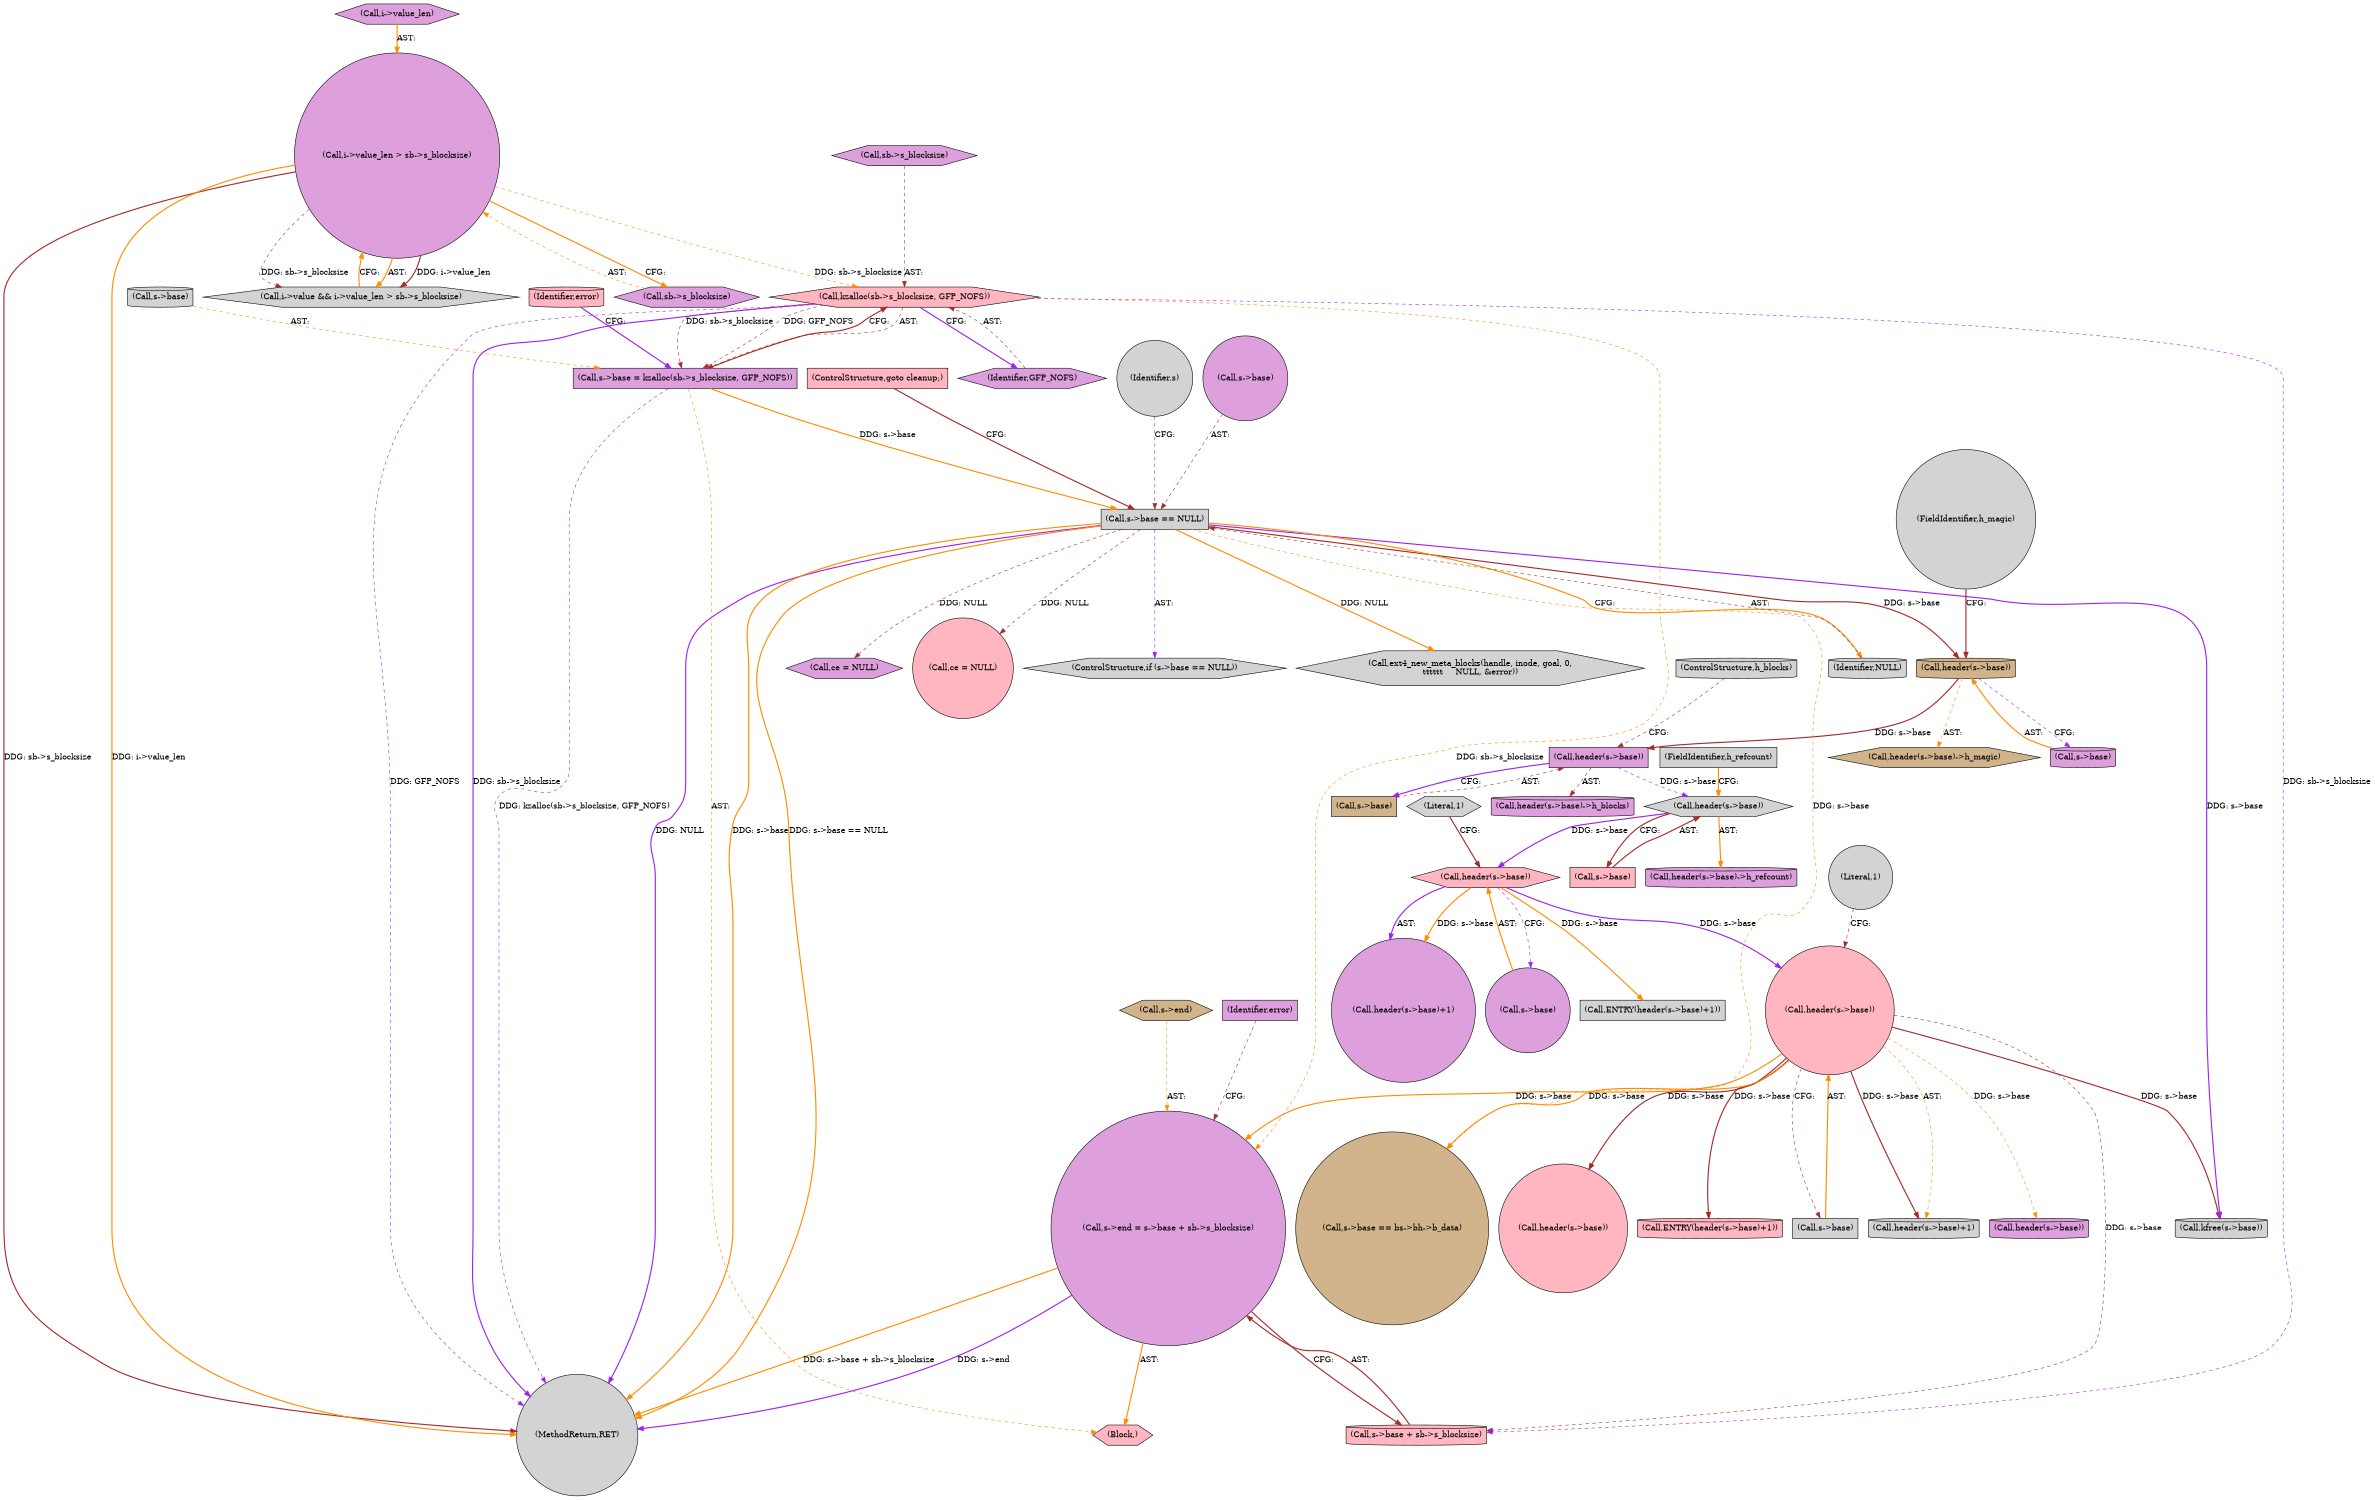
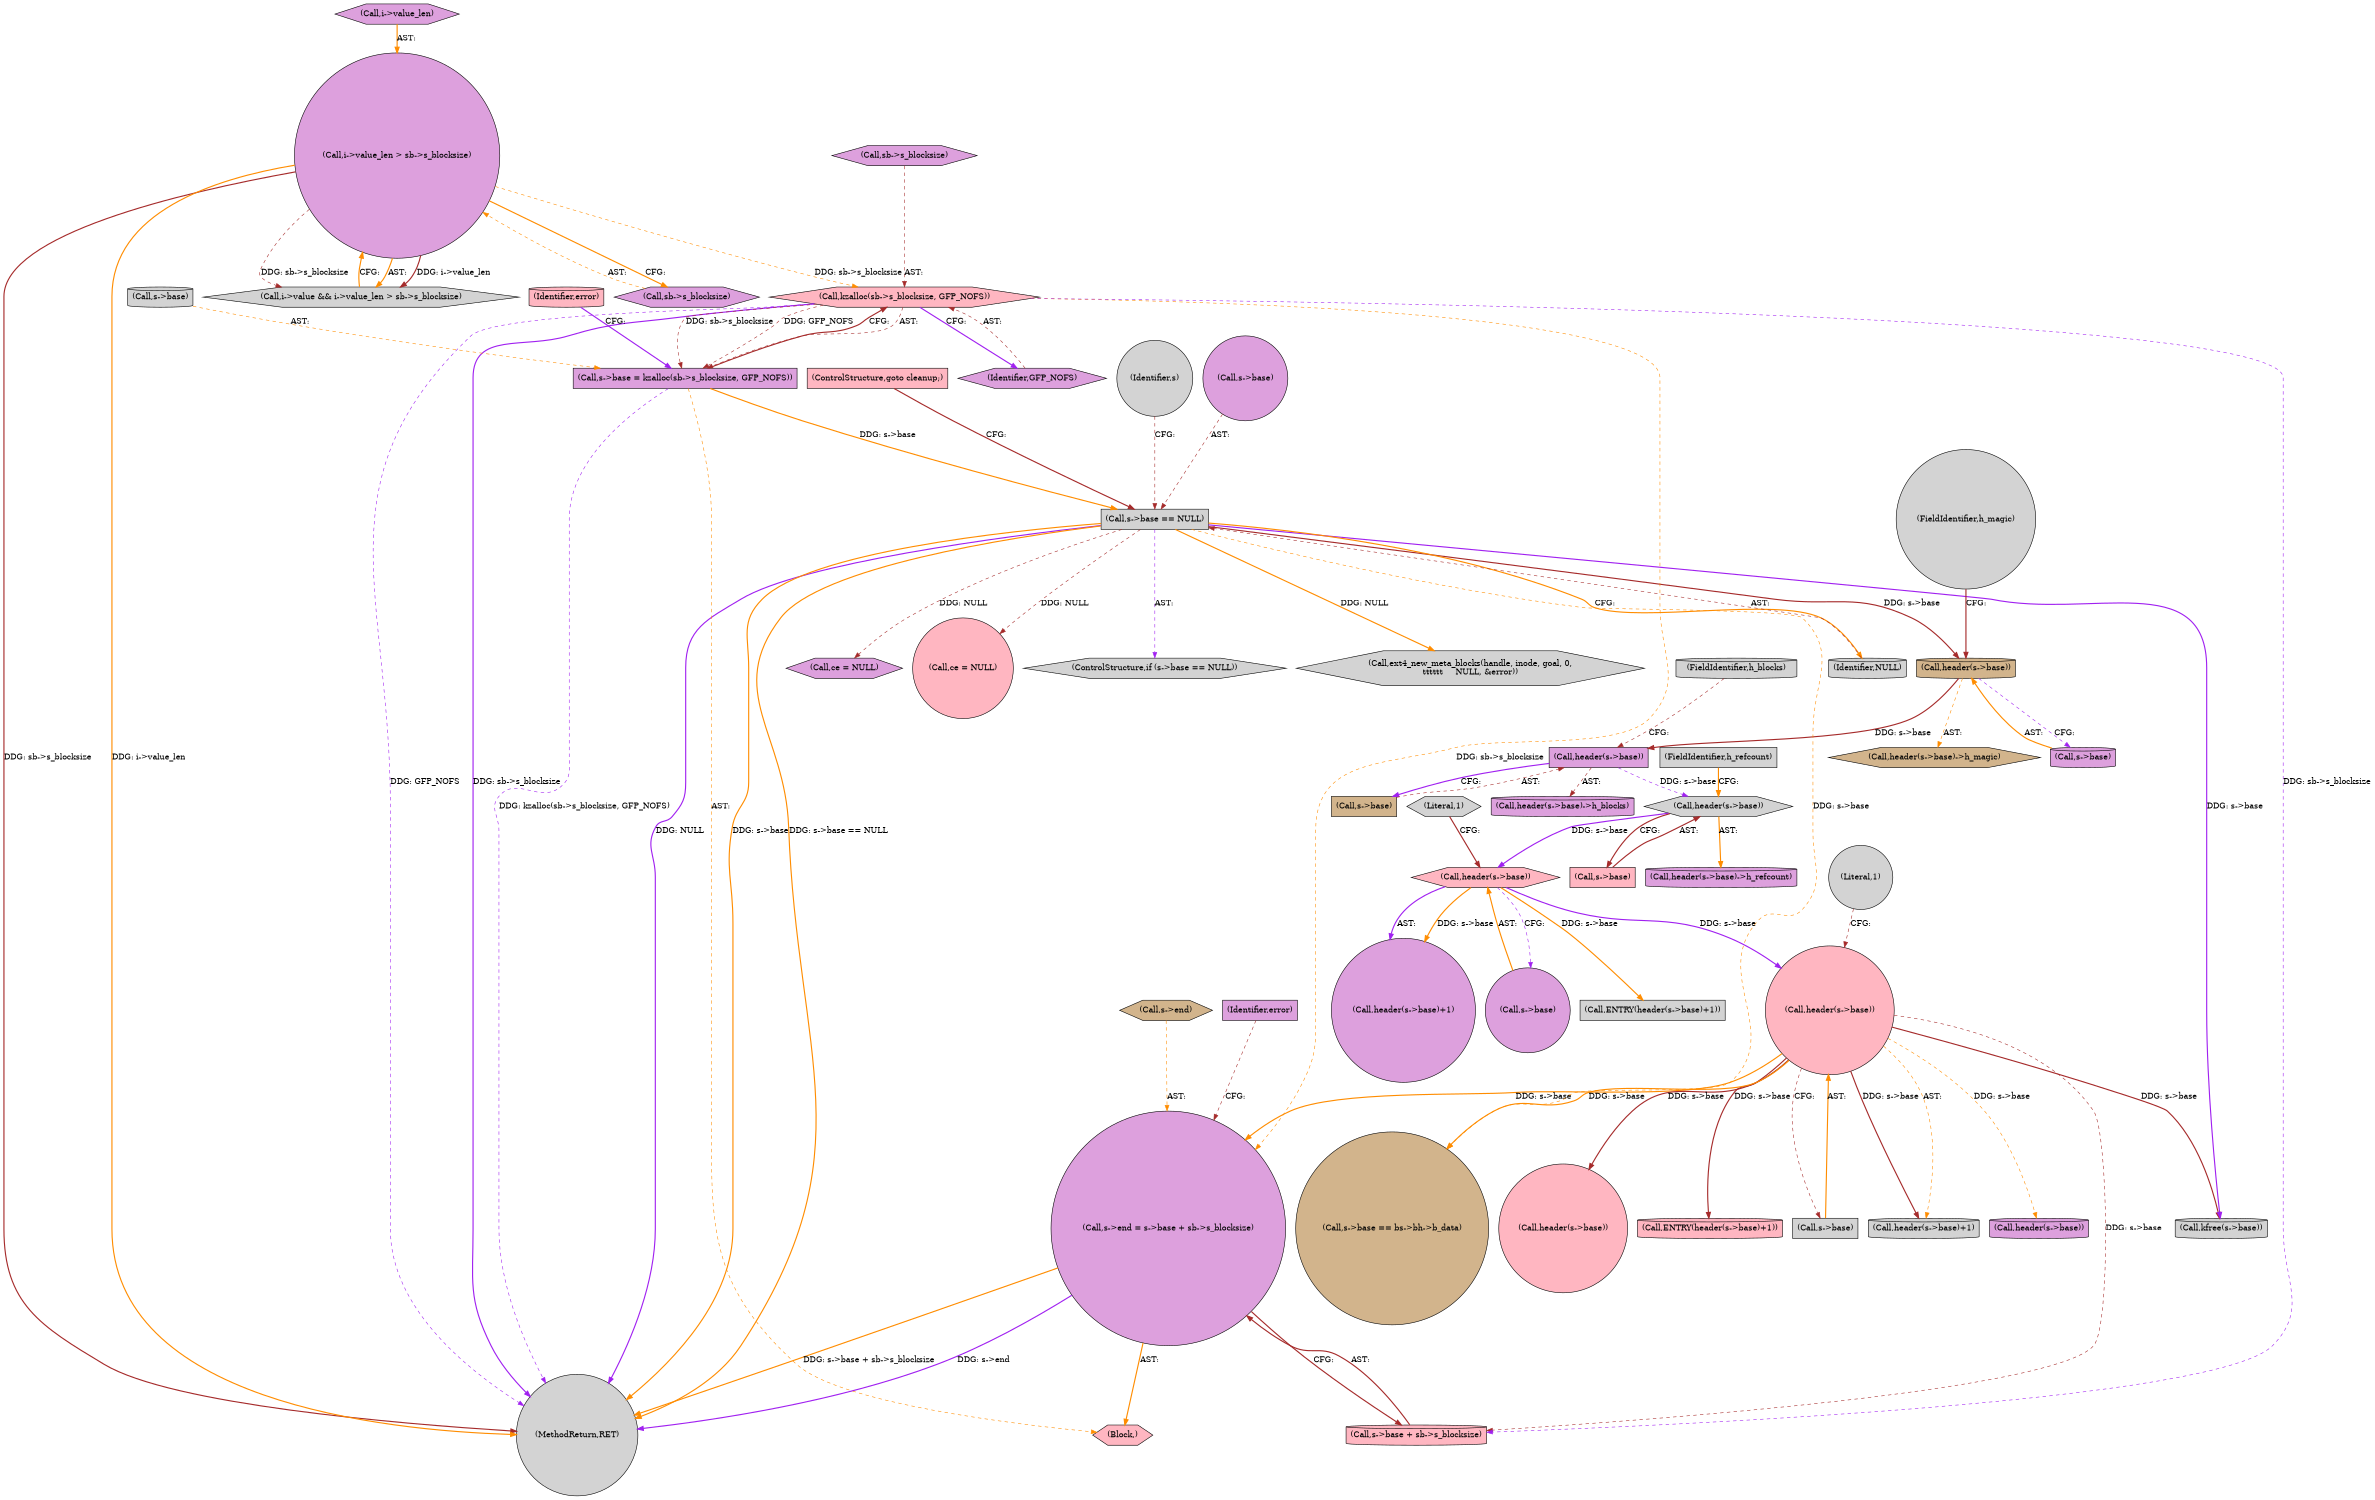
node "(ControlStructure,h_blocks)": label "(ControlStructure,h_blocks)" -> "(FieldIdentifier,h_blocks)"
